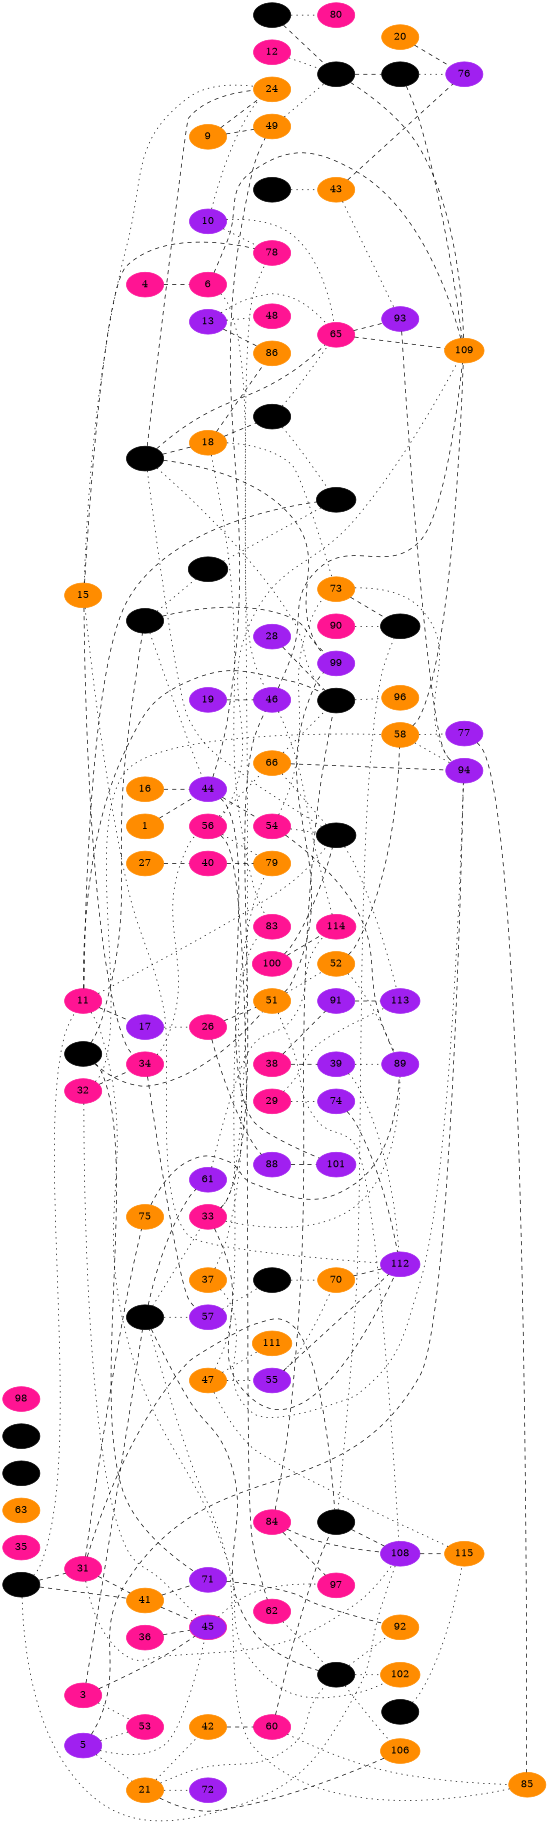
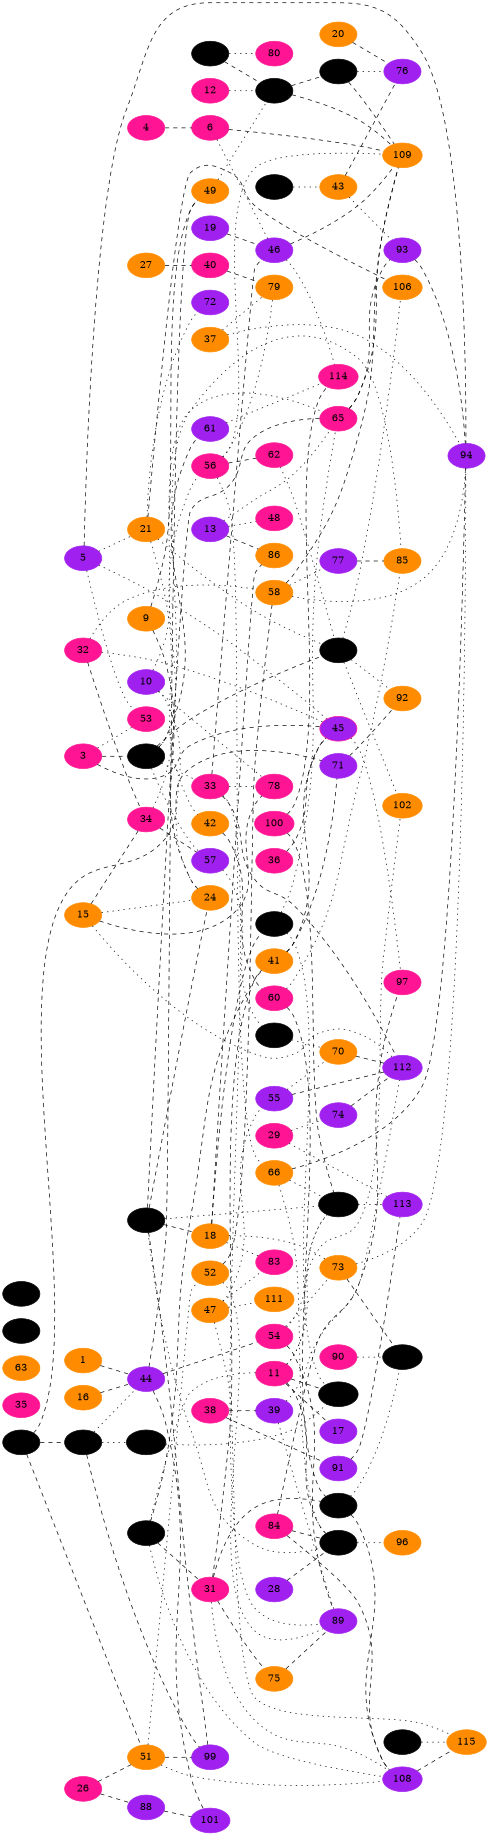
edge "17" -- "26": removed
node "98": removed
